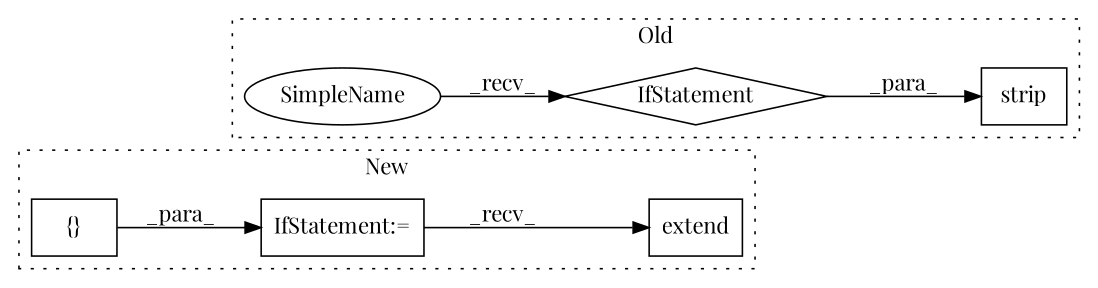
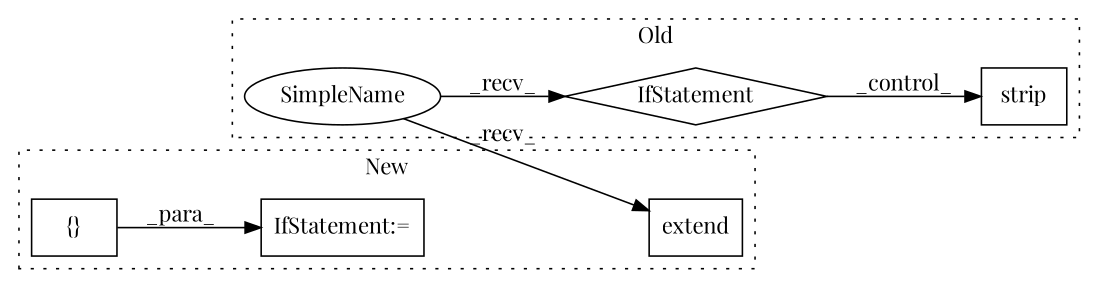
edge "IfStatement" -> "strip": label "_para_" -> "_control_"
edge "IfStatement:=" -> "extend": now "SimpleName" -> "extend"
